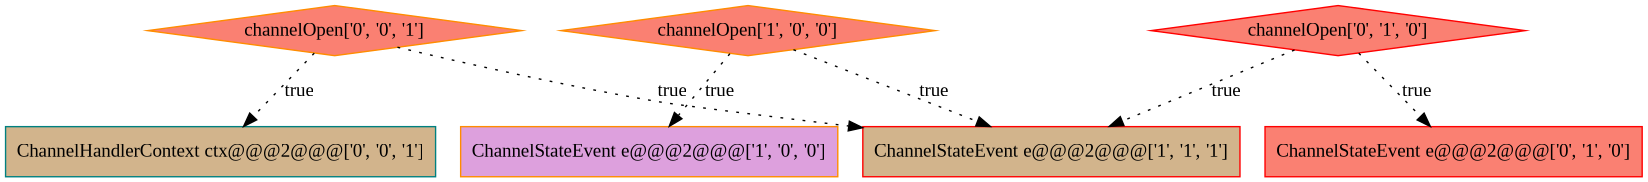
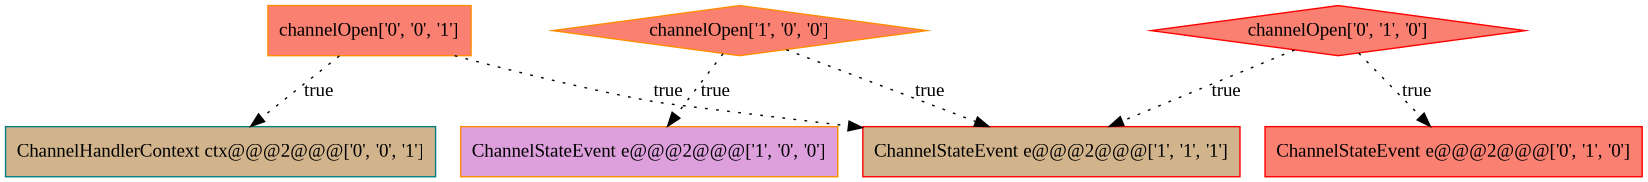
node "channelOpen['0', '0', '1']": shape diamond -> box
